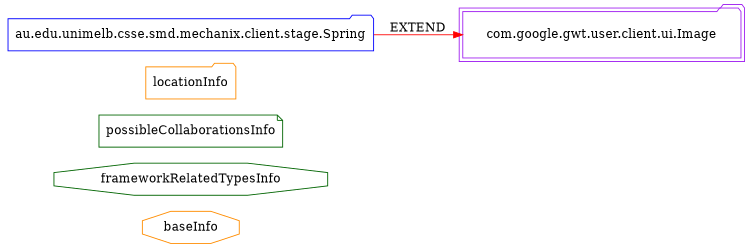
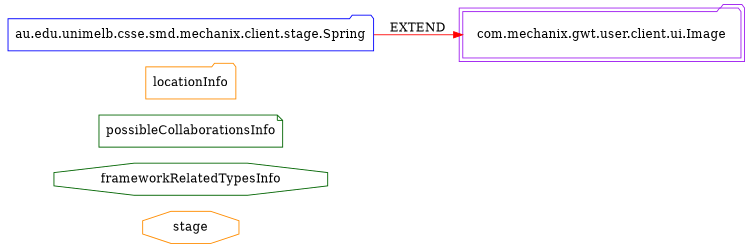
node "com.google.gwt.user.client.ui.Image": label "com.google.gwt.user.client.ui.Image" -> "com.mechanix.gwt.user.client.ui.Image"
node "baseInfo": label "baseInfo" -> "stage"
